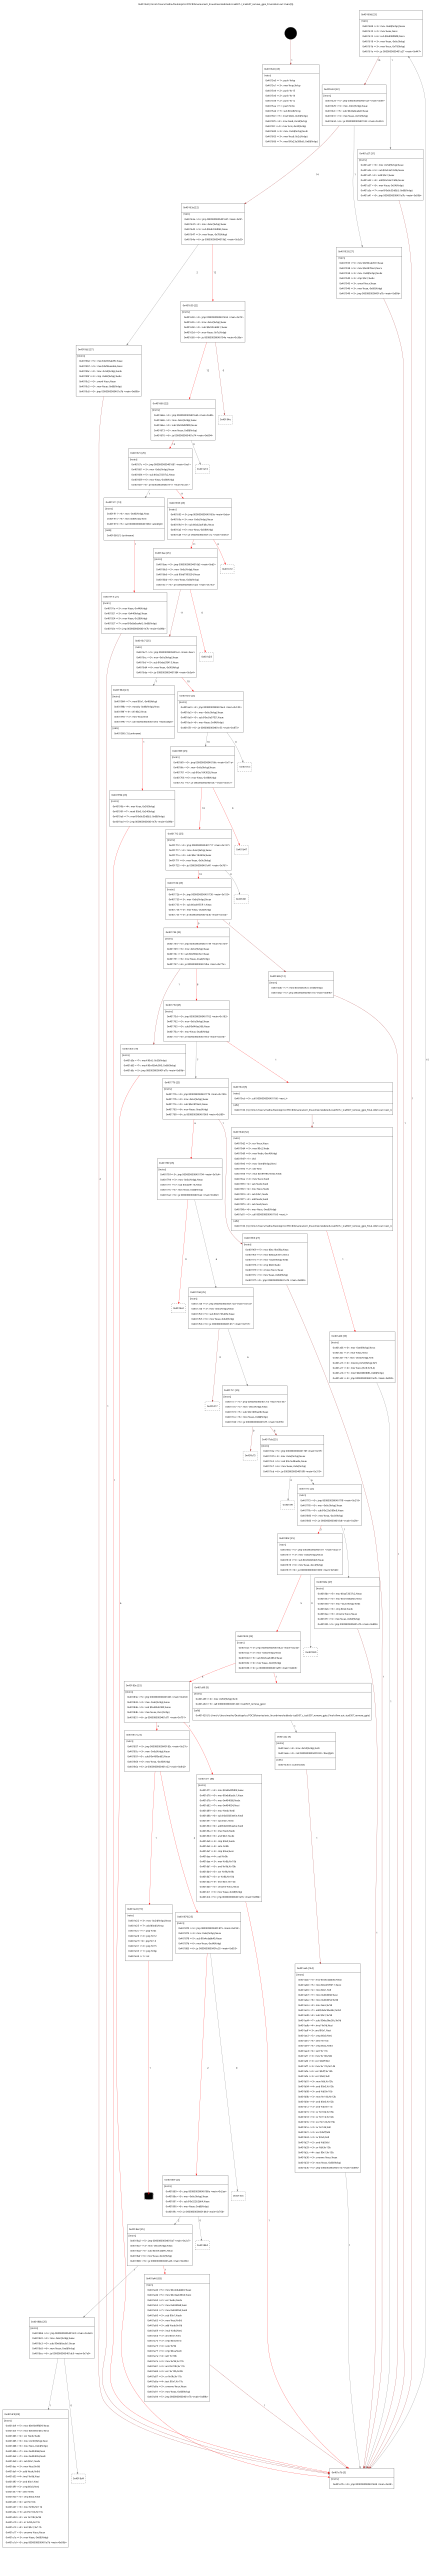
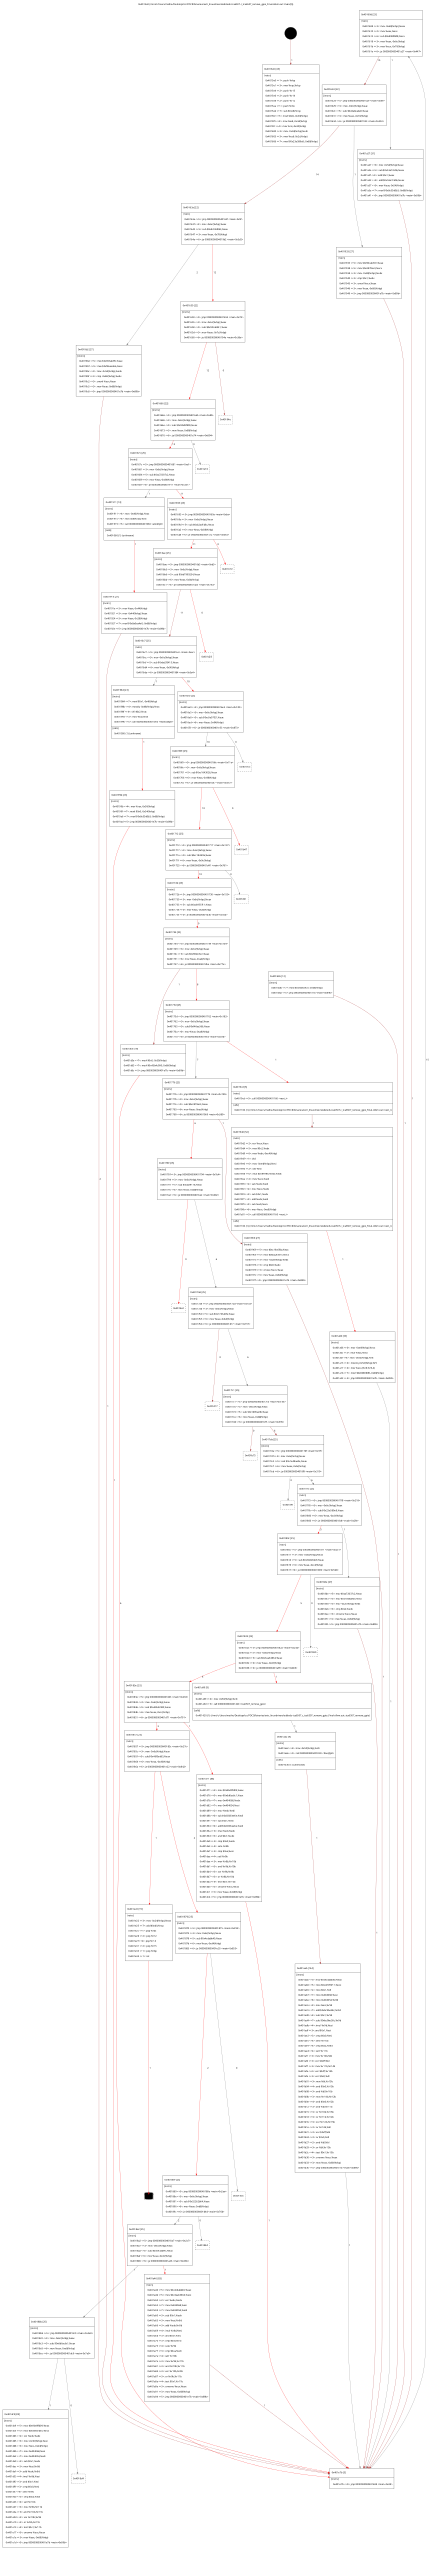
edge "0x40172b [25]" -> "0x401b3b [12]": removed, label "1"
